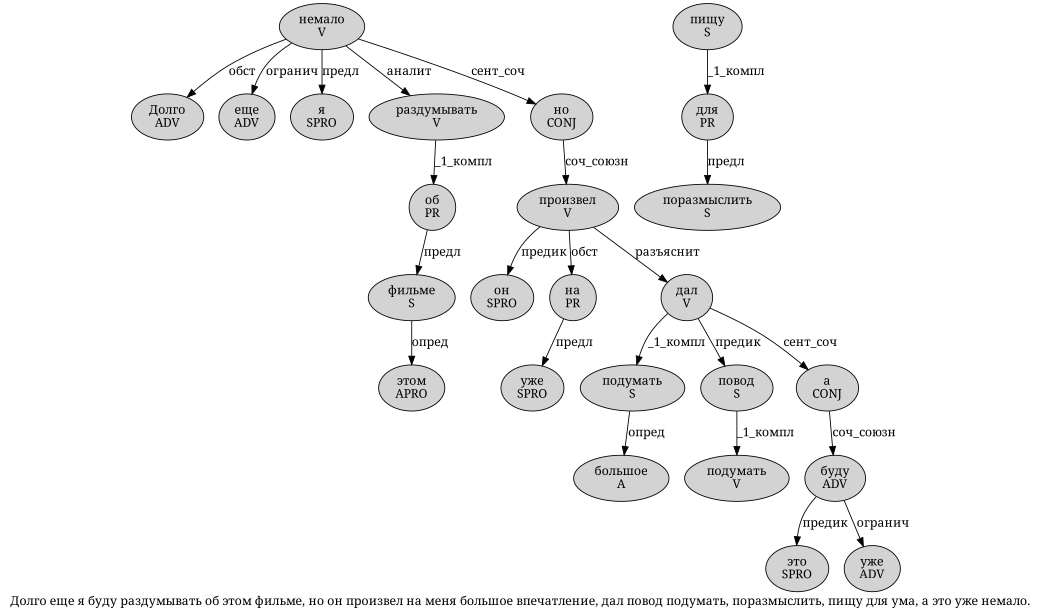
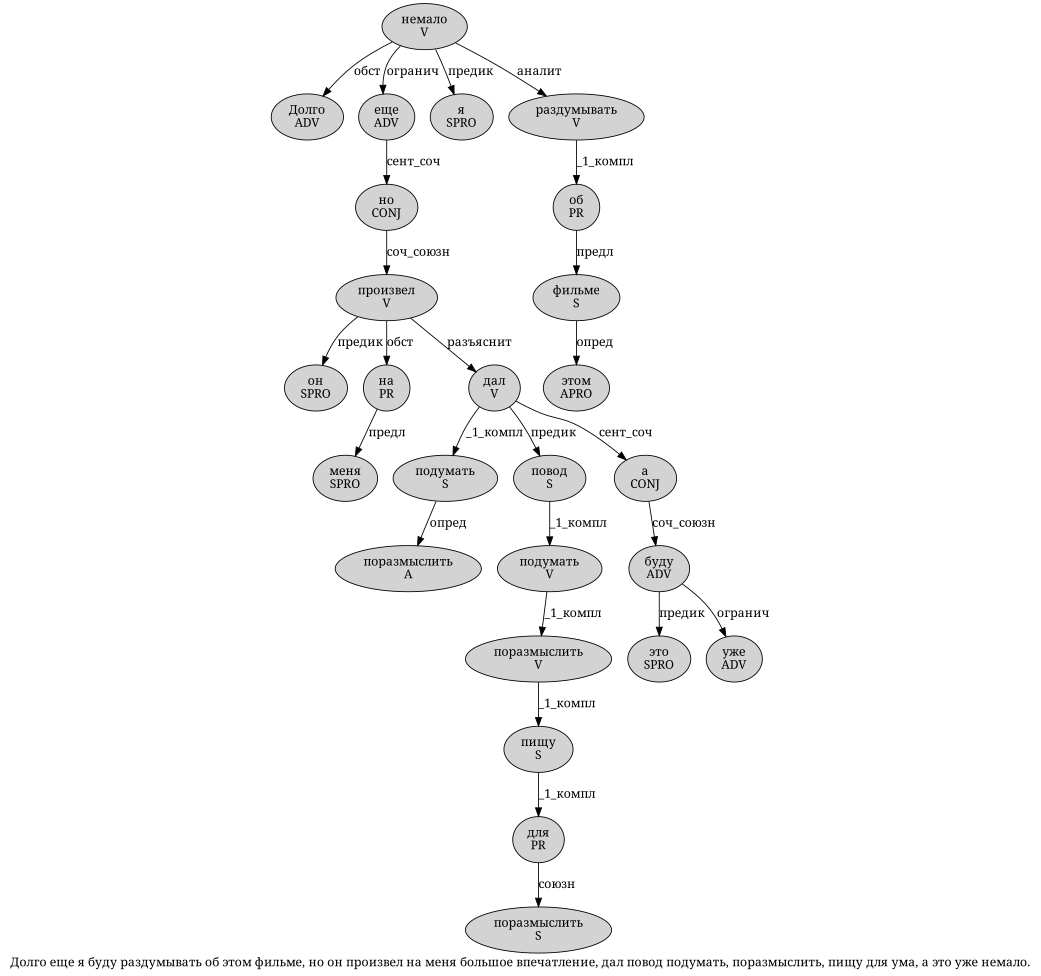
edge "немало V" -> "но CONJ": now "еще ADV" -> "но CONJ"
edge "немало V" -> "я SPRO": label "предл" -> "предик"
edge "для PR" -> "поразмыслить S": label "предл" -> "союзн"
node "уже SPRO": label "уже SPRO" -> "меня SPRO"
node "большое A": label "большое A" -> "поразмыслить A"
node "поразмыслить V": added
